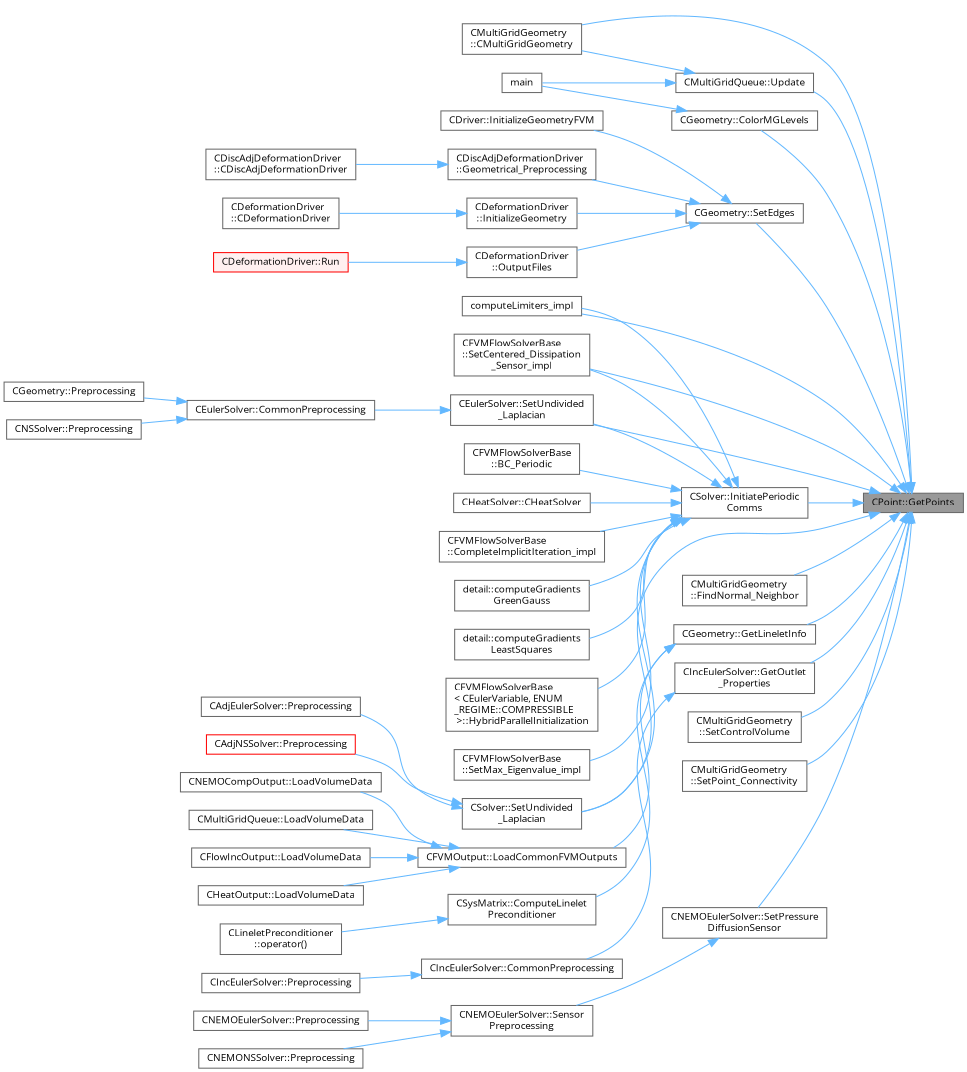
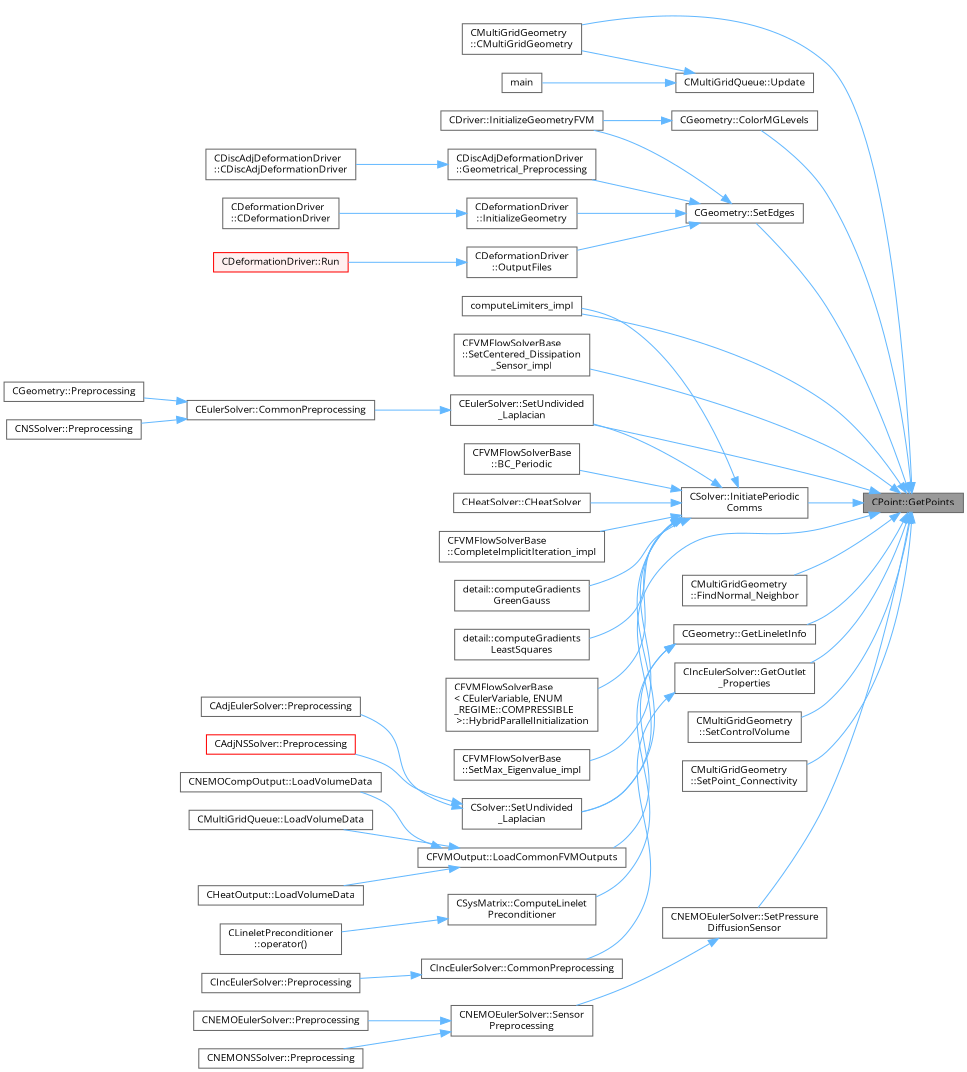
edge "main" -> "CGeometry::ColorMGLevels": now "CDriver::InitializeGeometryFVM" -> "CGeometry::ColorMGLevels"
edge "CMultiGridQueue::Update" -> "CPoint::GetPoints": removed
edge "CFVMFlowSolverBase ::SetCentered_Dissipation _Sensor_impl" -> "CSolver::InitiatePeriodic Comms": removed
node "CFlowIncOutput::LoadVolumeData": removed
